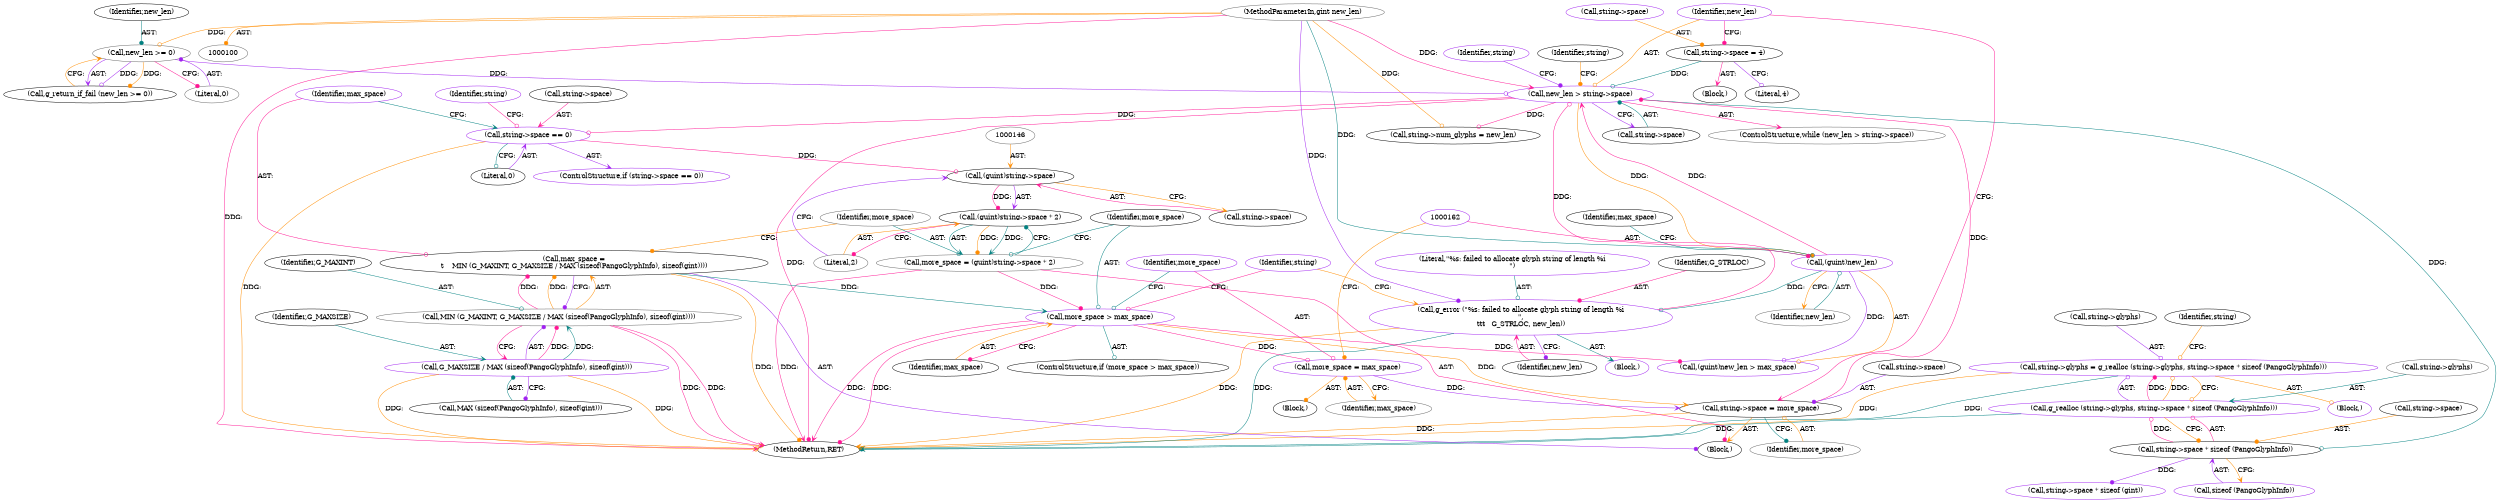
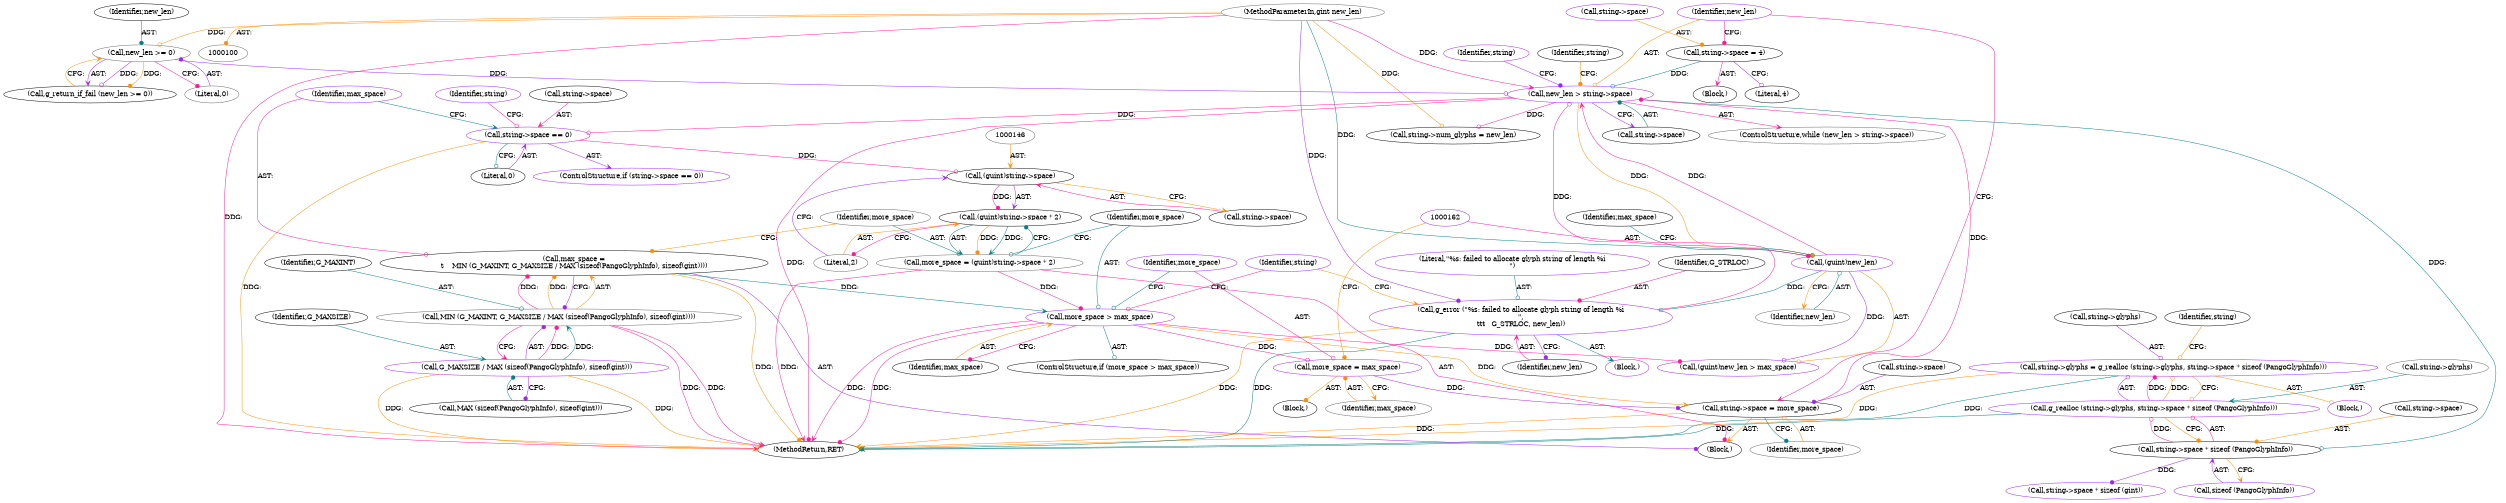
edge "(Call,more_space = max_space)" -> "(Call,string->space = more_space)": arrowhead vee -> dot
